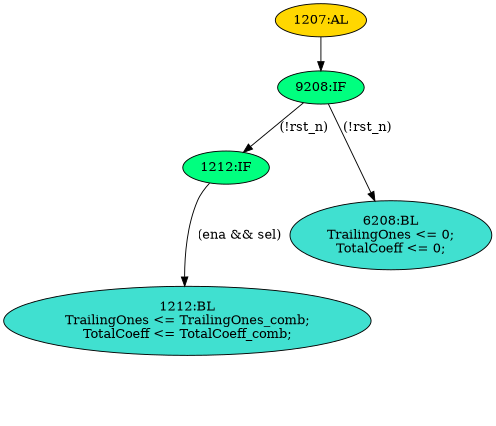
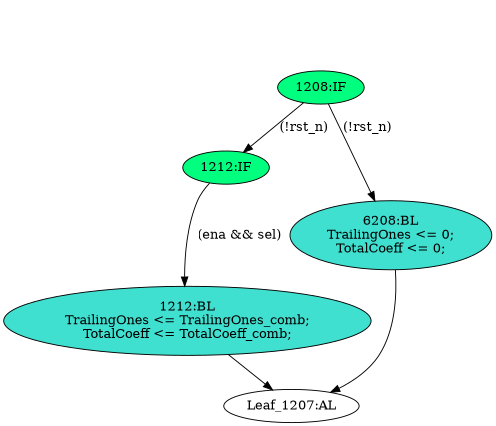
node "1207:AL": removed
node "9208:IF": label "9208:IF" -> "1208:IF"
node "Leaf_1207:AL": added
